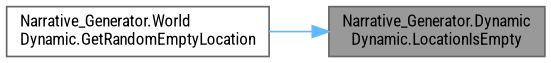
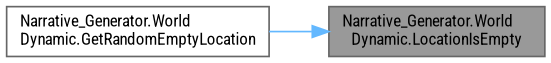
node "Narrative_Generator.Dynamic Dynamic.LocationIsEmpty": label "Narrative_Generator.Dynamic Dynamic.LocationIsEmpty" -> "Narrative_Generator.World Dynamic.LocationIsEmpty"
